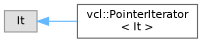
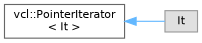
edge "vcl::PointerIterator < It >" -> "It": reversed
